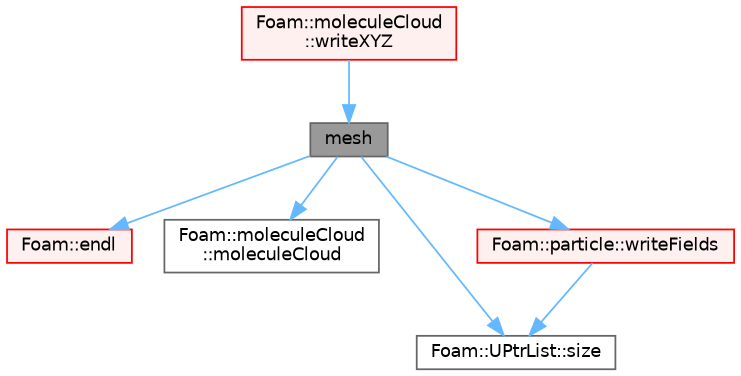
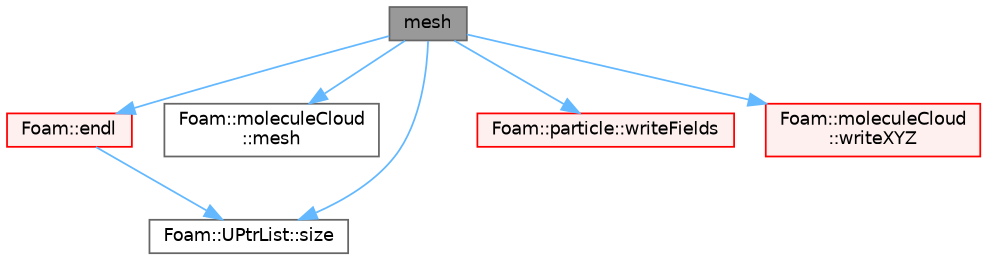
edge "Foam::moleculeCloud ::writeXYZ" -> "mesh": reversed
node "Foam::moleculeCloud ::moleculeCloud": label "Foam::moleculeCloud ::moleculeCloud" -> "Foam::moleculeCloud ::mesh"
edge "Foam::particle::writeFields" -> "Foam::UPtrList::size": now "Foam::endl" -> "Foam::UPtrList::size"
